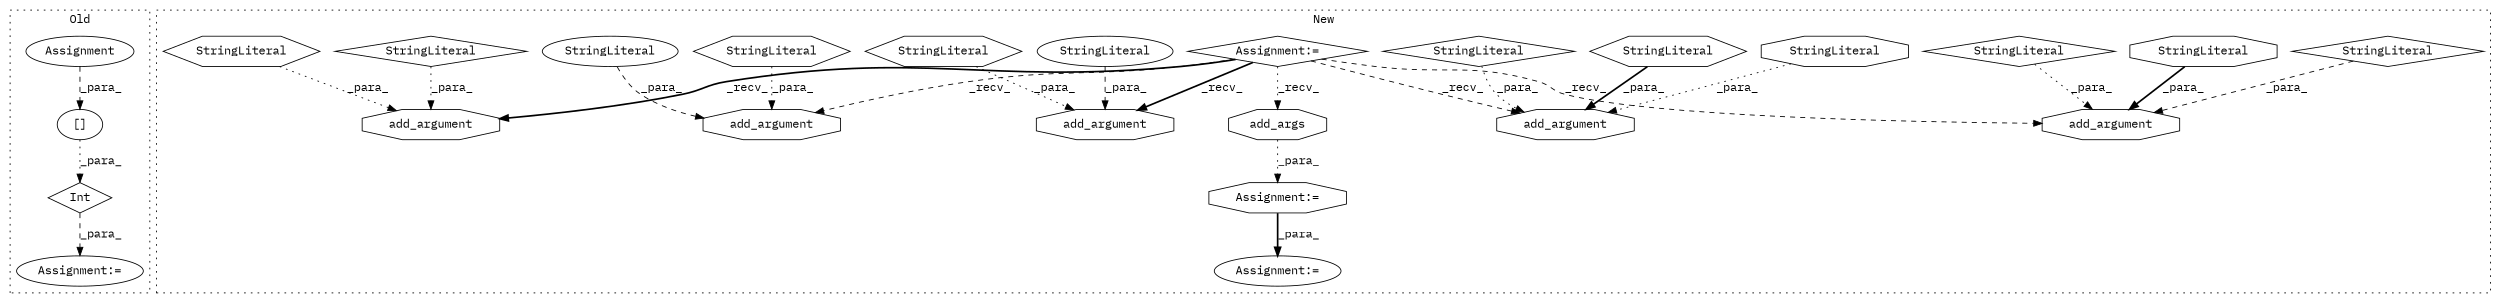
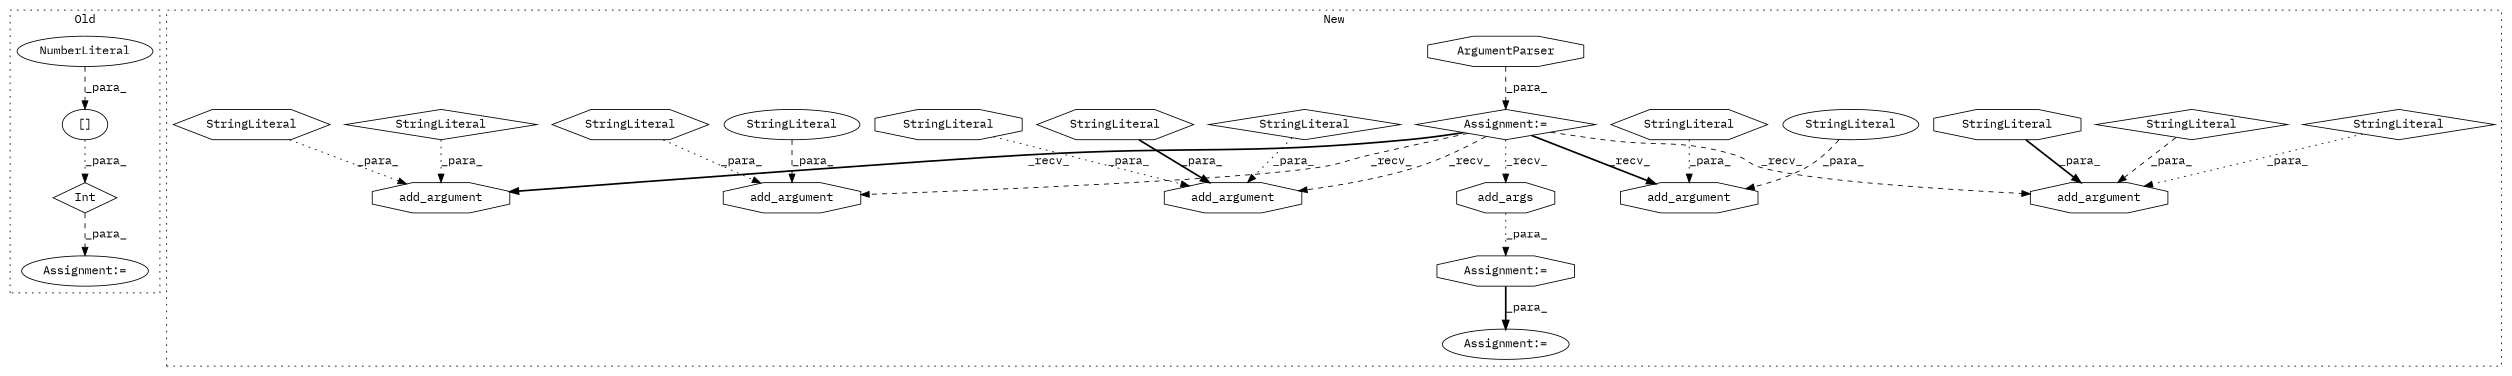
node "Assignment": label "Assignment" -> "NumberLiteral"
node "ArgumentParser": added
